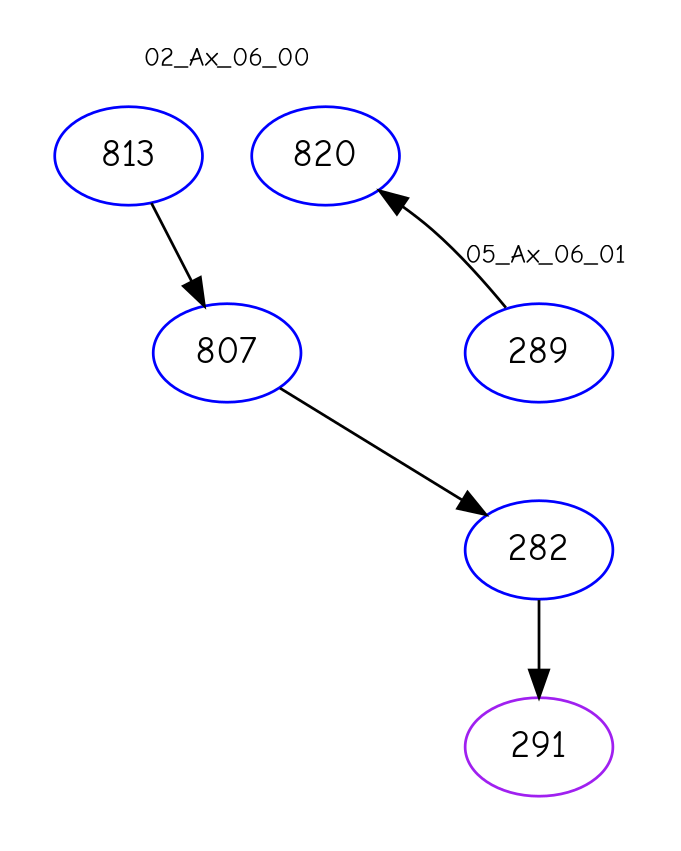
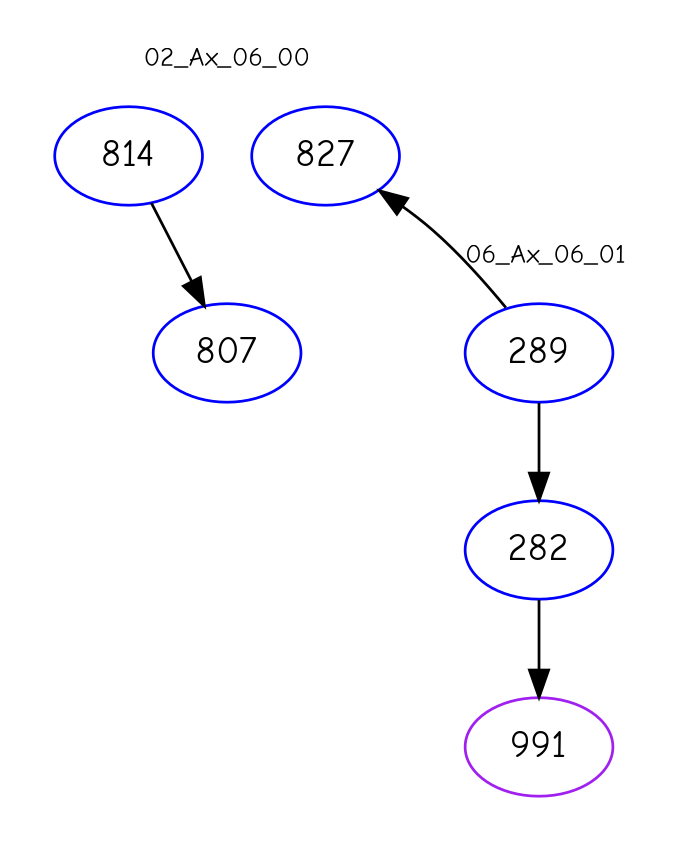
node "813": label "813" -> "814"
node "820": label "820" -> "827"
cluster "05_Ax_06_01": label "05_Ax_06_01" -> "06_Ax_06_01"
edge "807" -> "282": now "289" -> "282"
node "291": label "291" -> "991"
